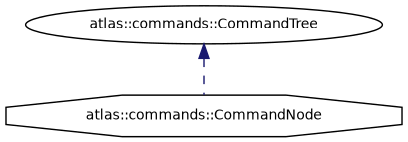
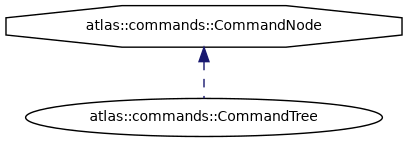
edge "atlas::commands::CommandNode" -> "atlas::commands::CommandTree": reversed
